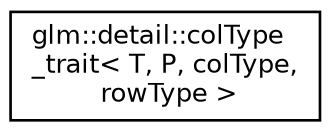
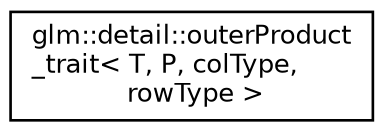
node "glm::detail::colType _trait< T, P, colType, rowType >": label "glm::detail::colType _trait< T, P, colType, rowType >" -> "glm::detail::outerProduct _trait< T, P, colType, rowType >"
